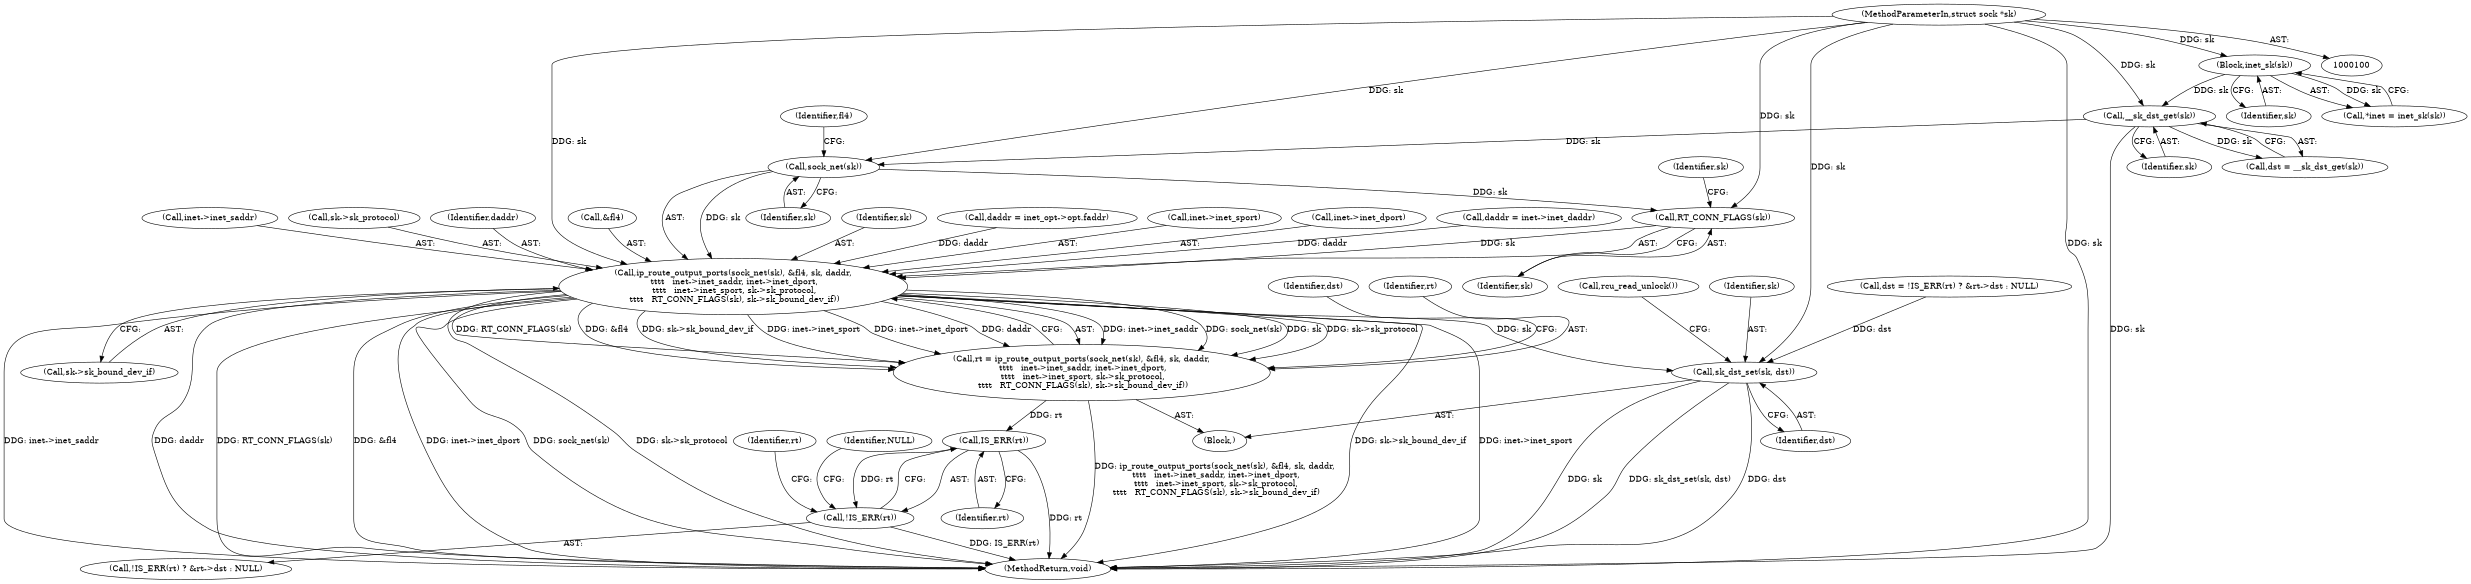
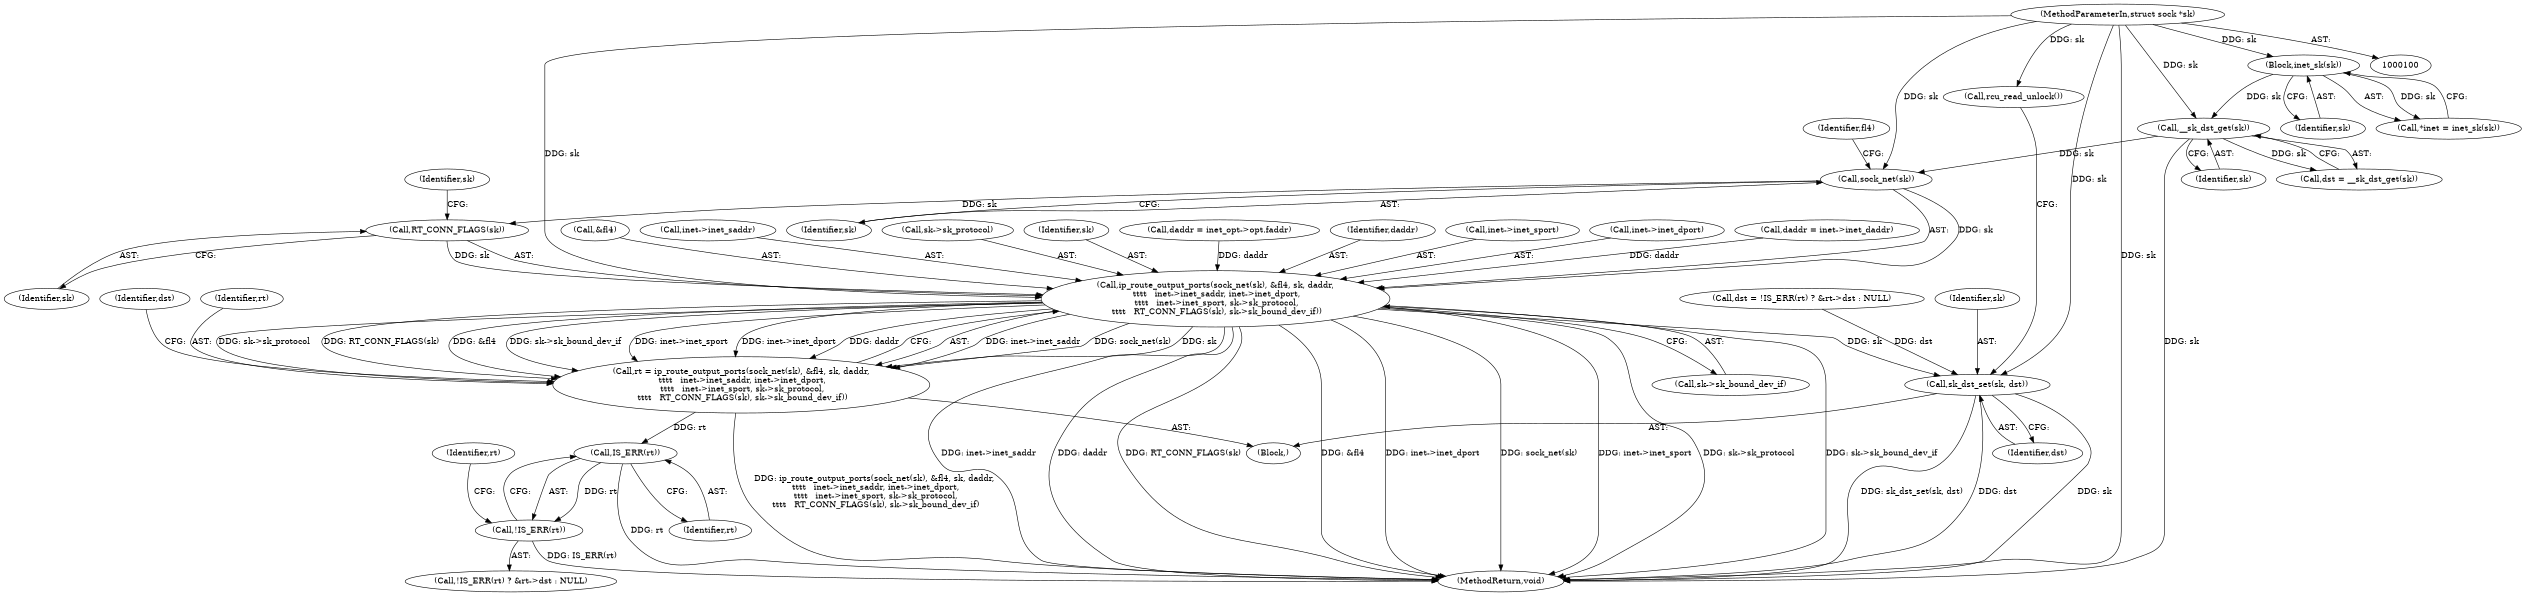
edge "(MethodParameterIn,struct sock *sk)" -> "(Call,RT_CONN_FLAGS(sk))": now "(MethodParameterIn,struct sock *sk)" -> "(Call,rcu_read_unlock())"
node "(Identifier,NULL)": removed
